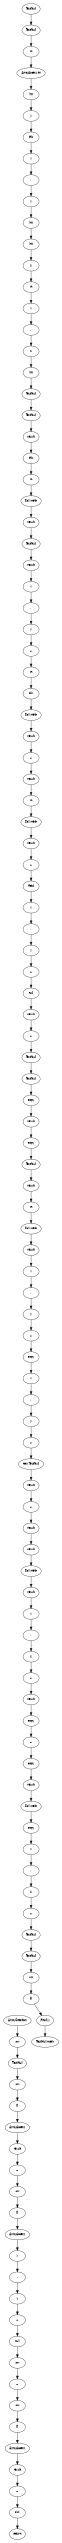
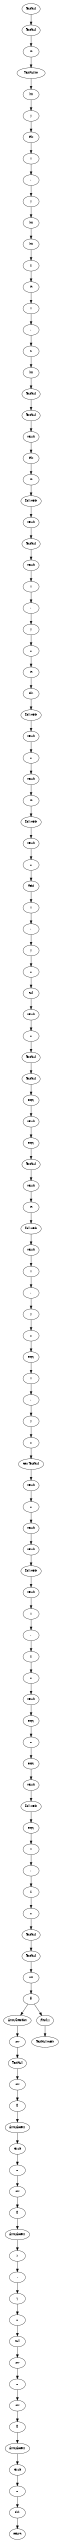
node "ArrayAccess tn": label "ArrayAccess tn" -> "TestNull tn"
edge "5" -> "ArrayCreation": added
